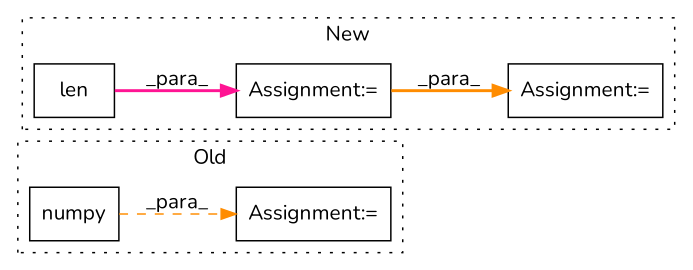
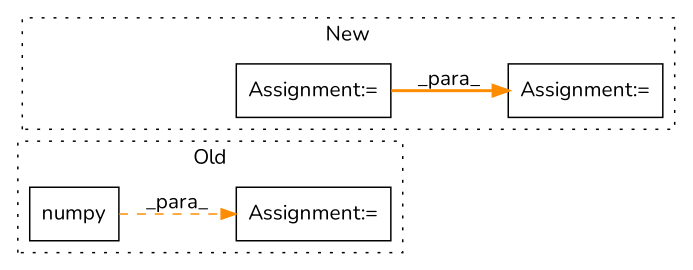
node "len": removed
